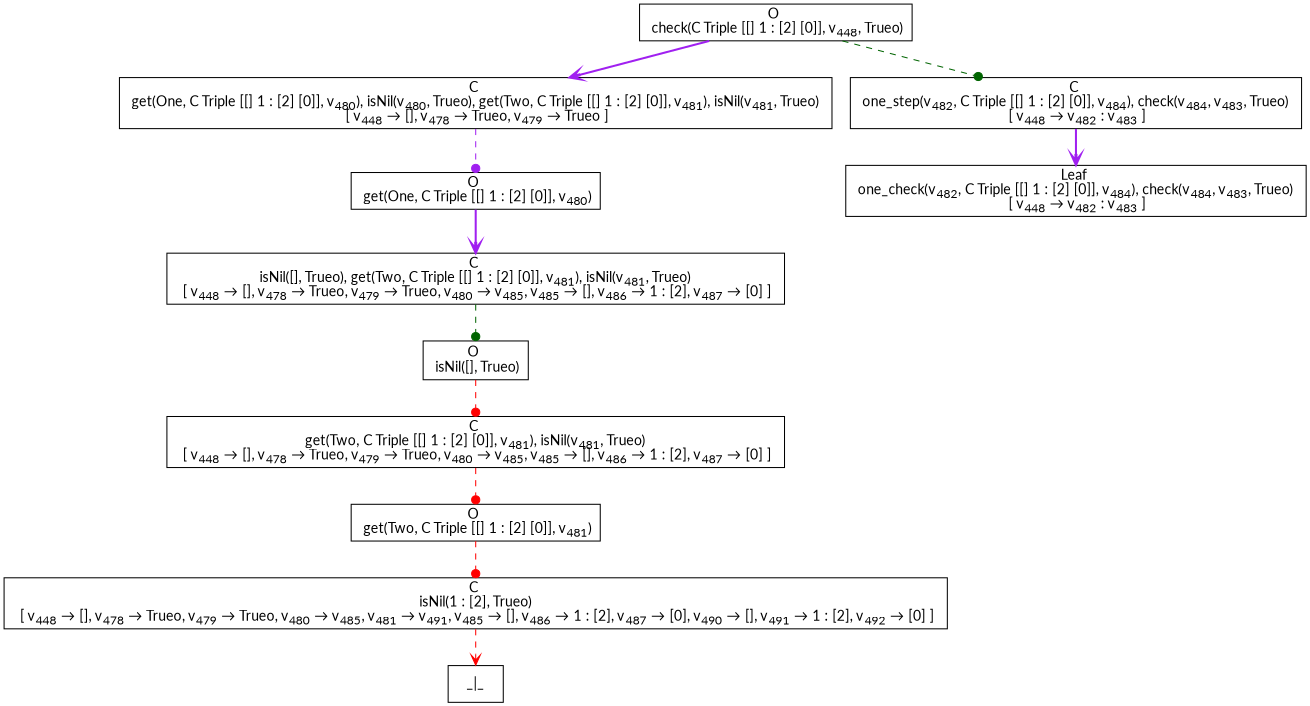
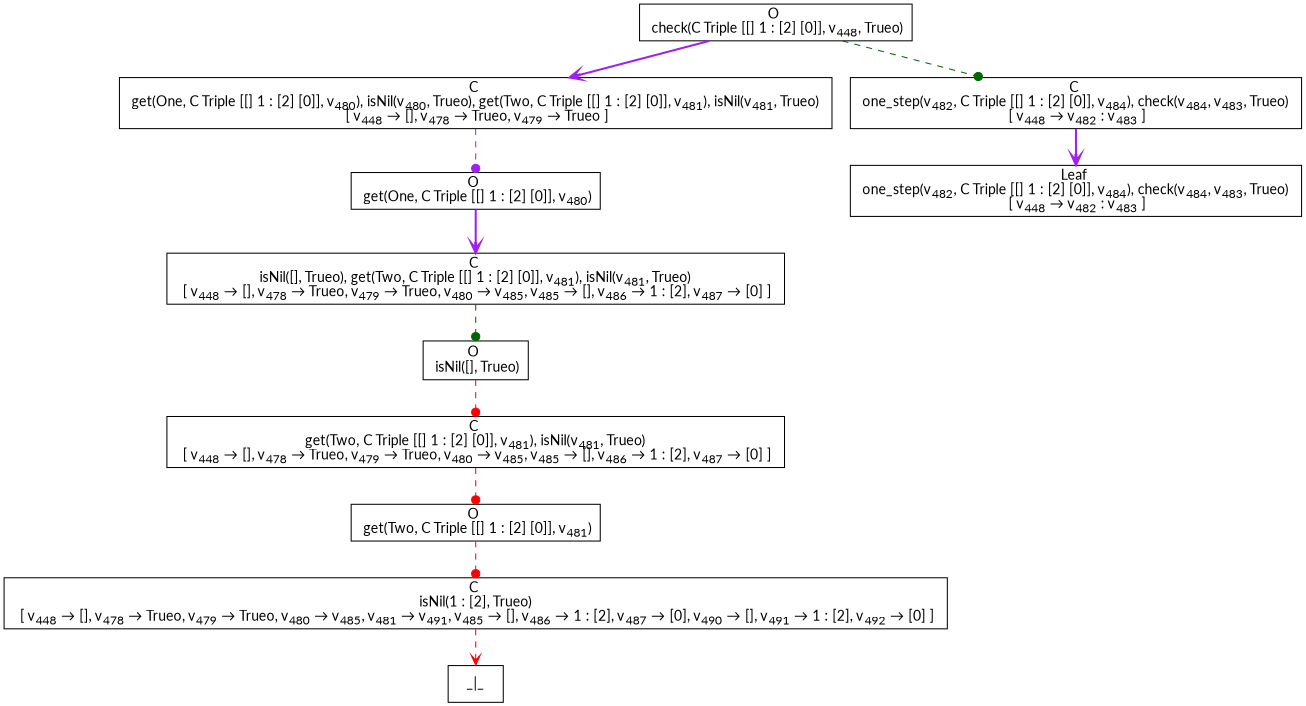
node "Leaf": text "one_check(v" -> "one_step(v"
